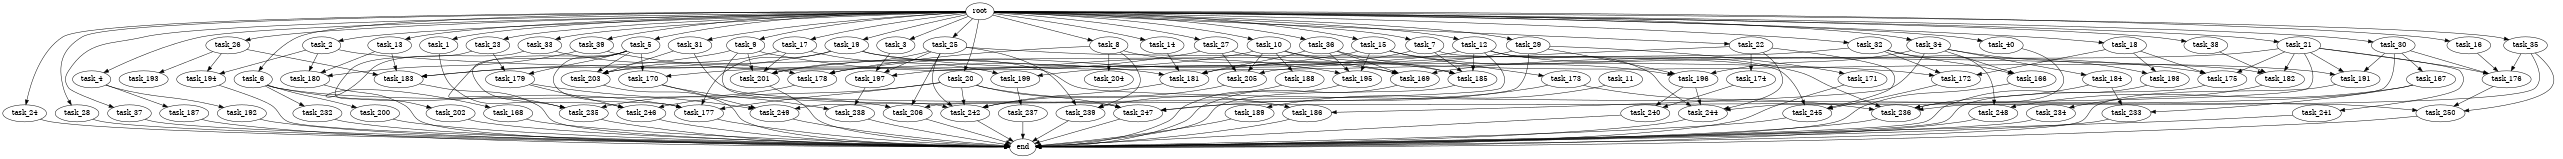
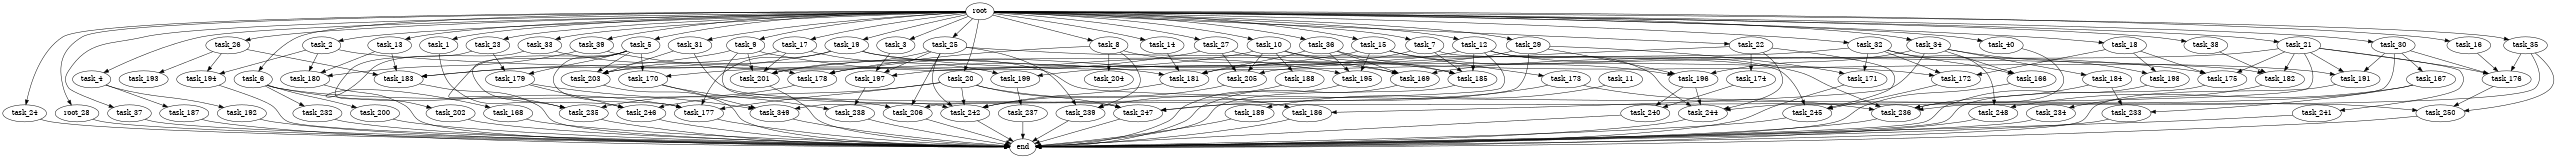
edge "task_32" -> "task_171": added
node "task_28": label "task_28" -> "root_28"
node "task_249": label "task_249" -> "task_349"
